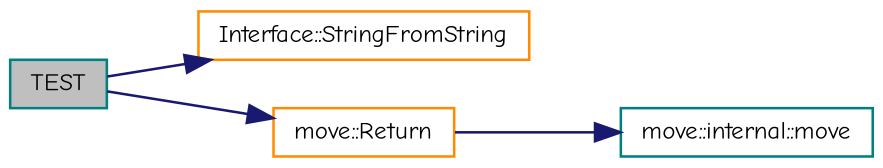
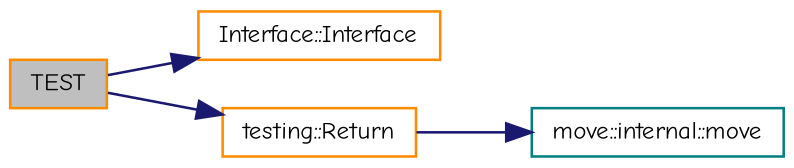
node "Interface::StringFromString": label "Interface::StringFromString" -> "Interface::Interface"
node "TEST": color teal -> darkorange
node "move::Return": label "move::Return" -> "testing::Return"
